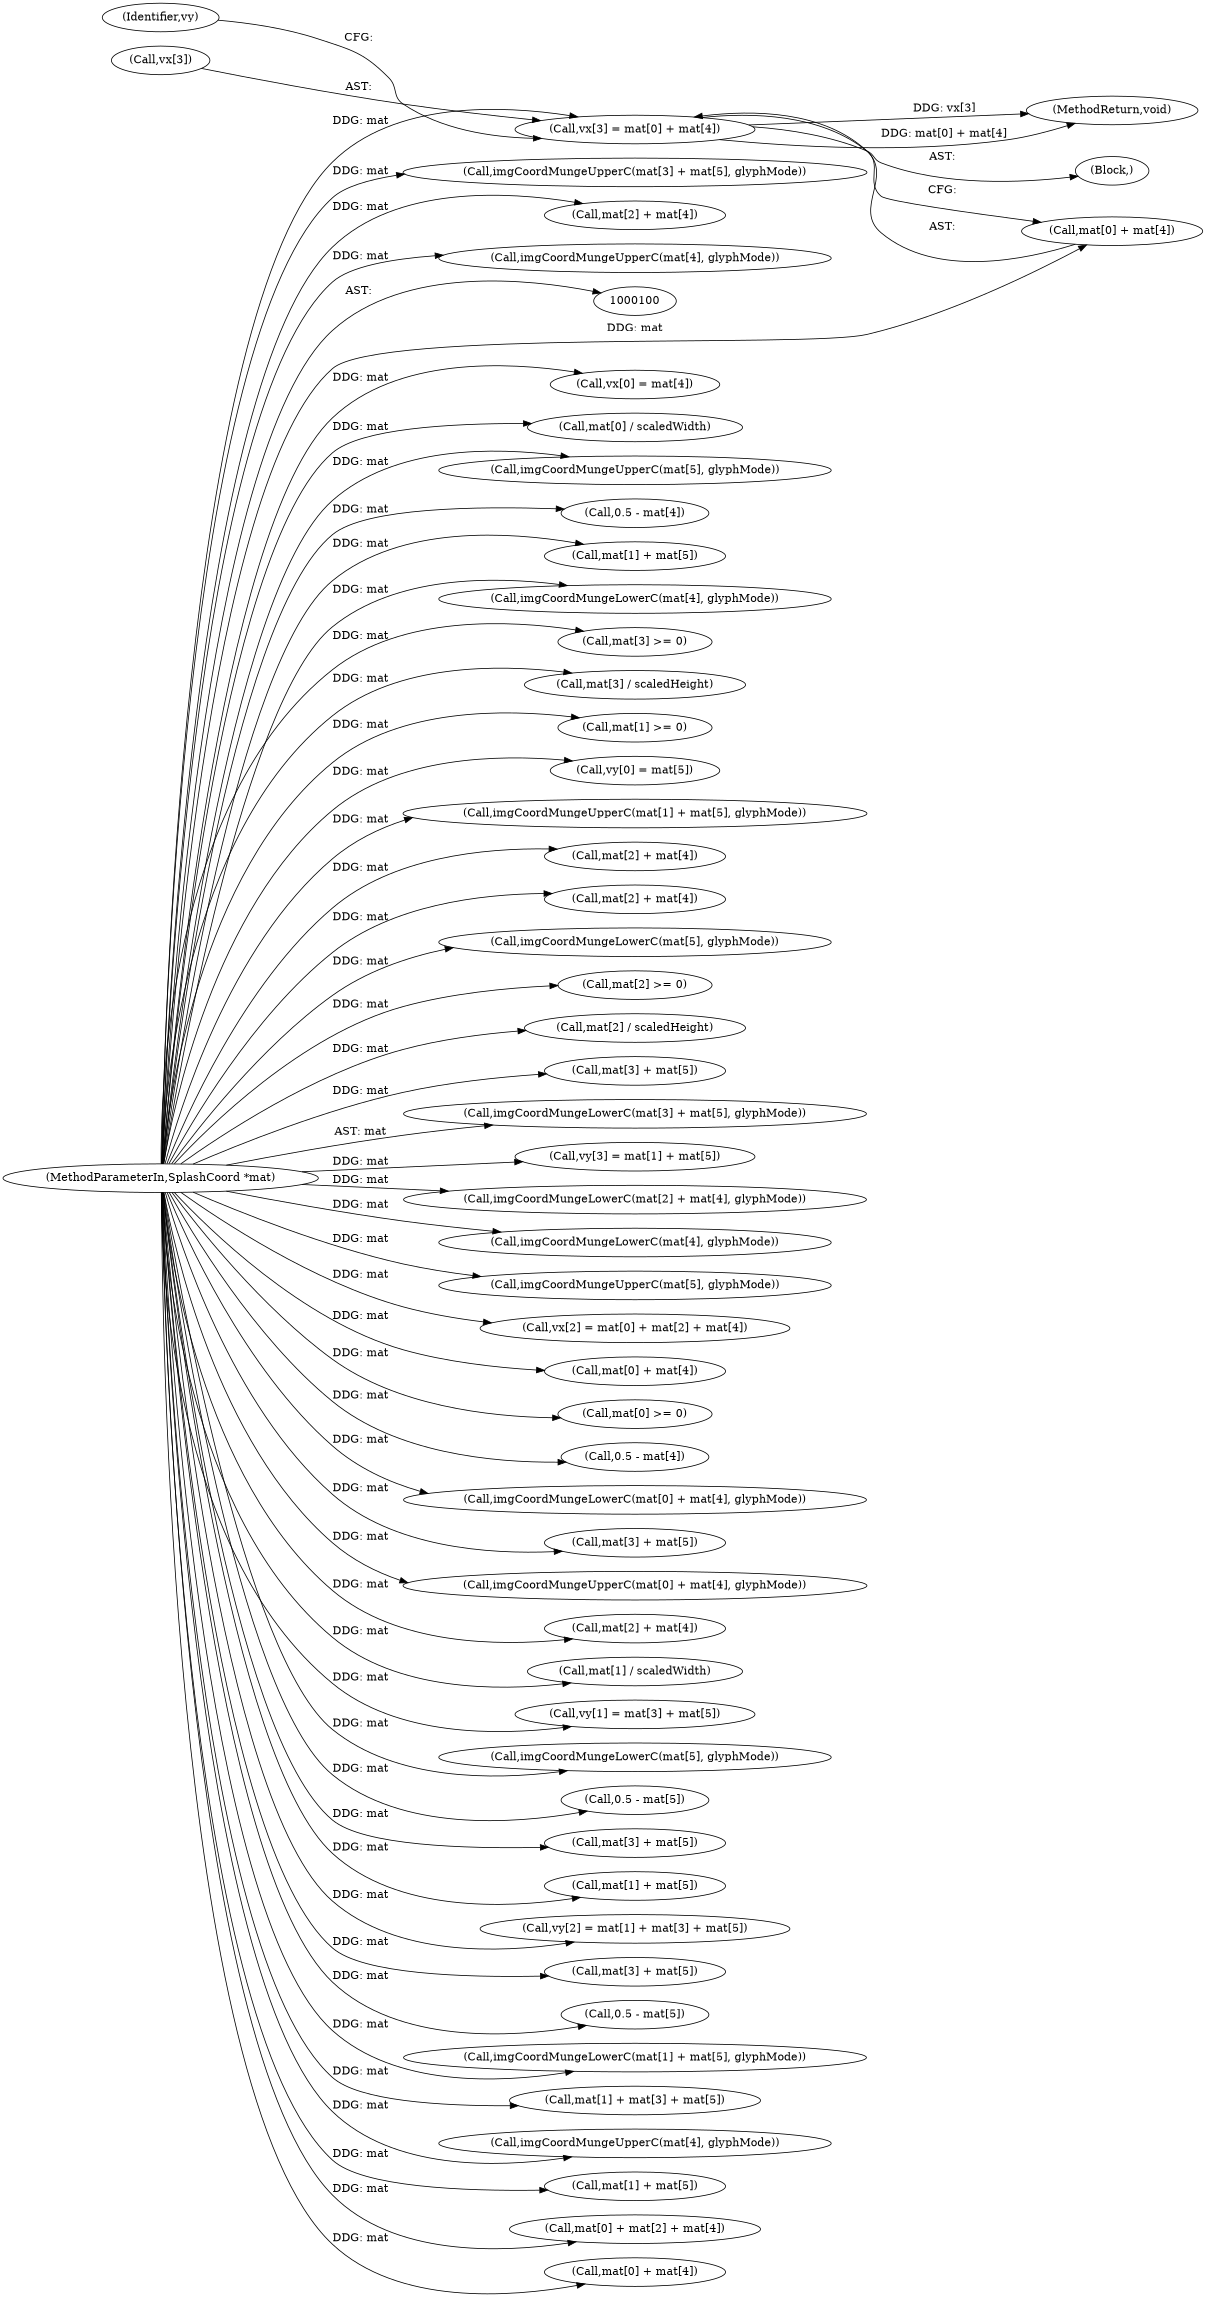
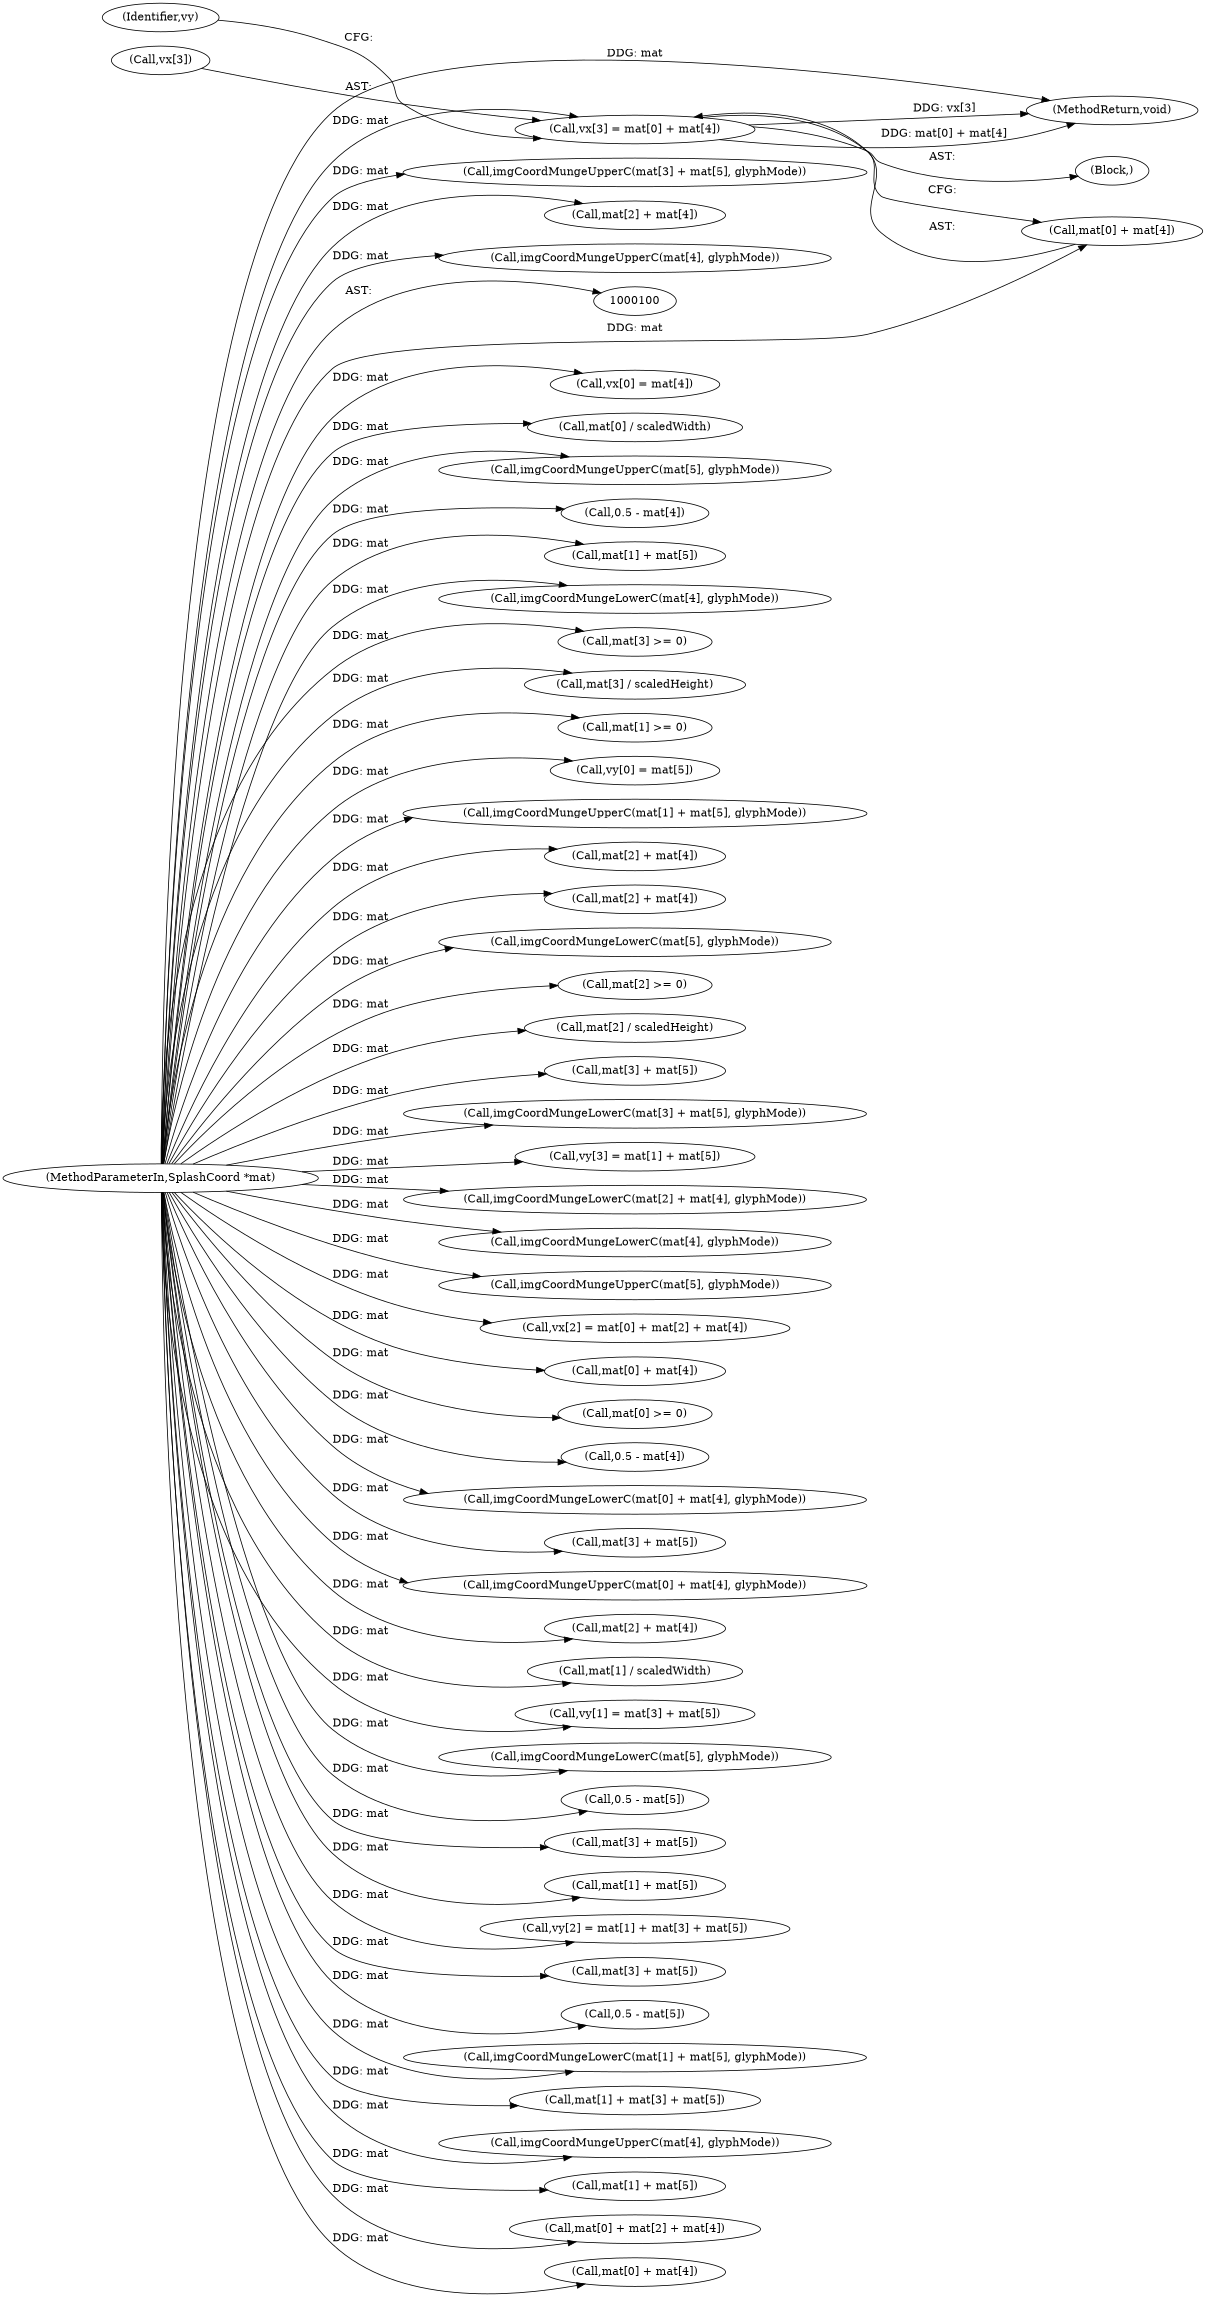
edge "(MethodParameterIn,SplashCoord *mat)" -> "(MethodReturn,void)": added, label "DDG: mat"
edge "(MethodParameterIn,SplashCoord *mat)" -> "(Call,imgCoordMungeLowerC(mat[3] + mat[5], glyphMode))": label "AST: mat" -> "DDG: mat"
